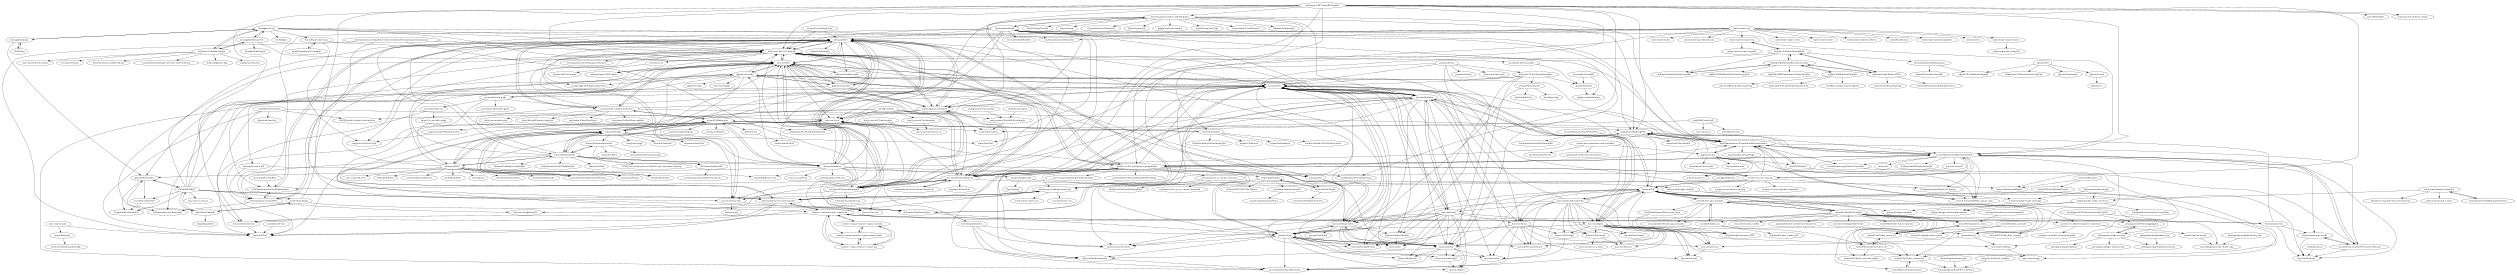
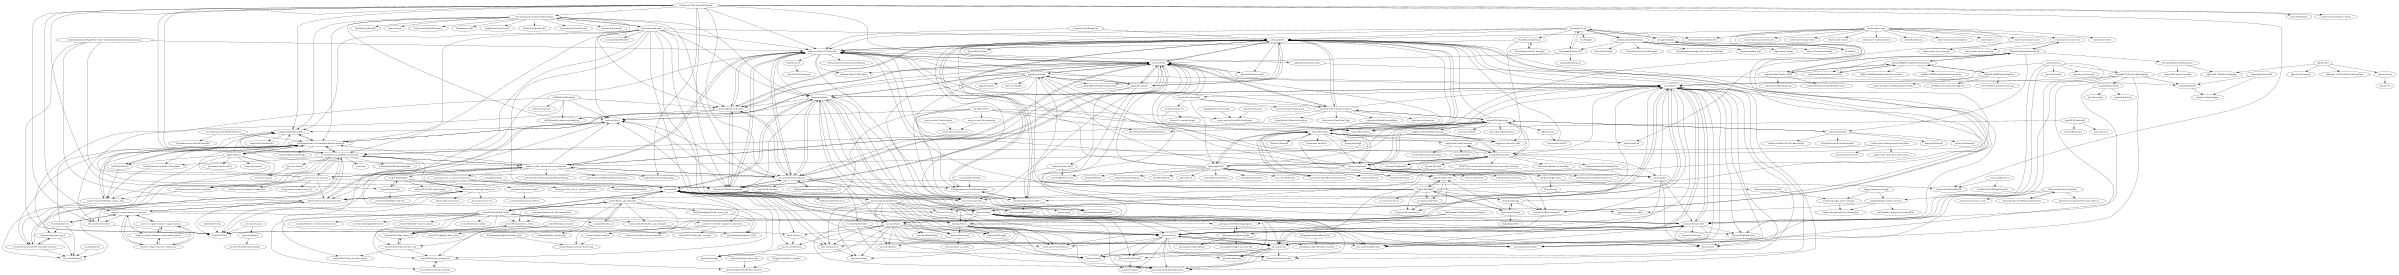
edge "1amageek/Ballcap-iOS" -> "alickbass/CodableFirebase": removed
edge "ra1028/SwiftUI-Hooks" -> "kateinoigakukun/StubKit": added
edge "ikesyo/Himotoki" -> "ReactKit/SwiftTask": reversed
